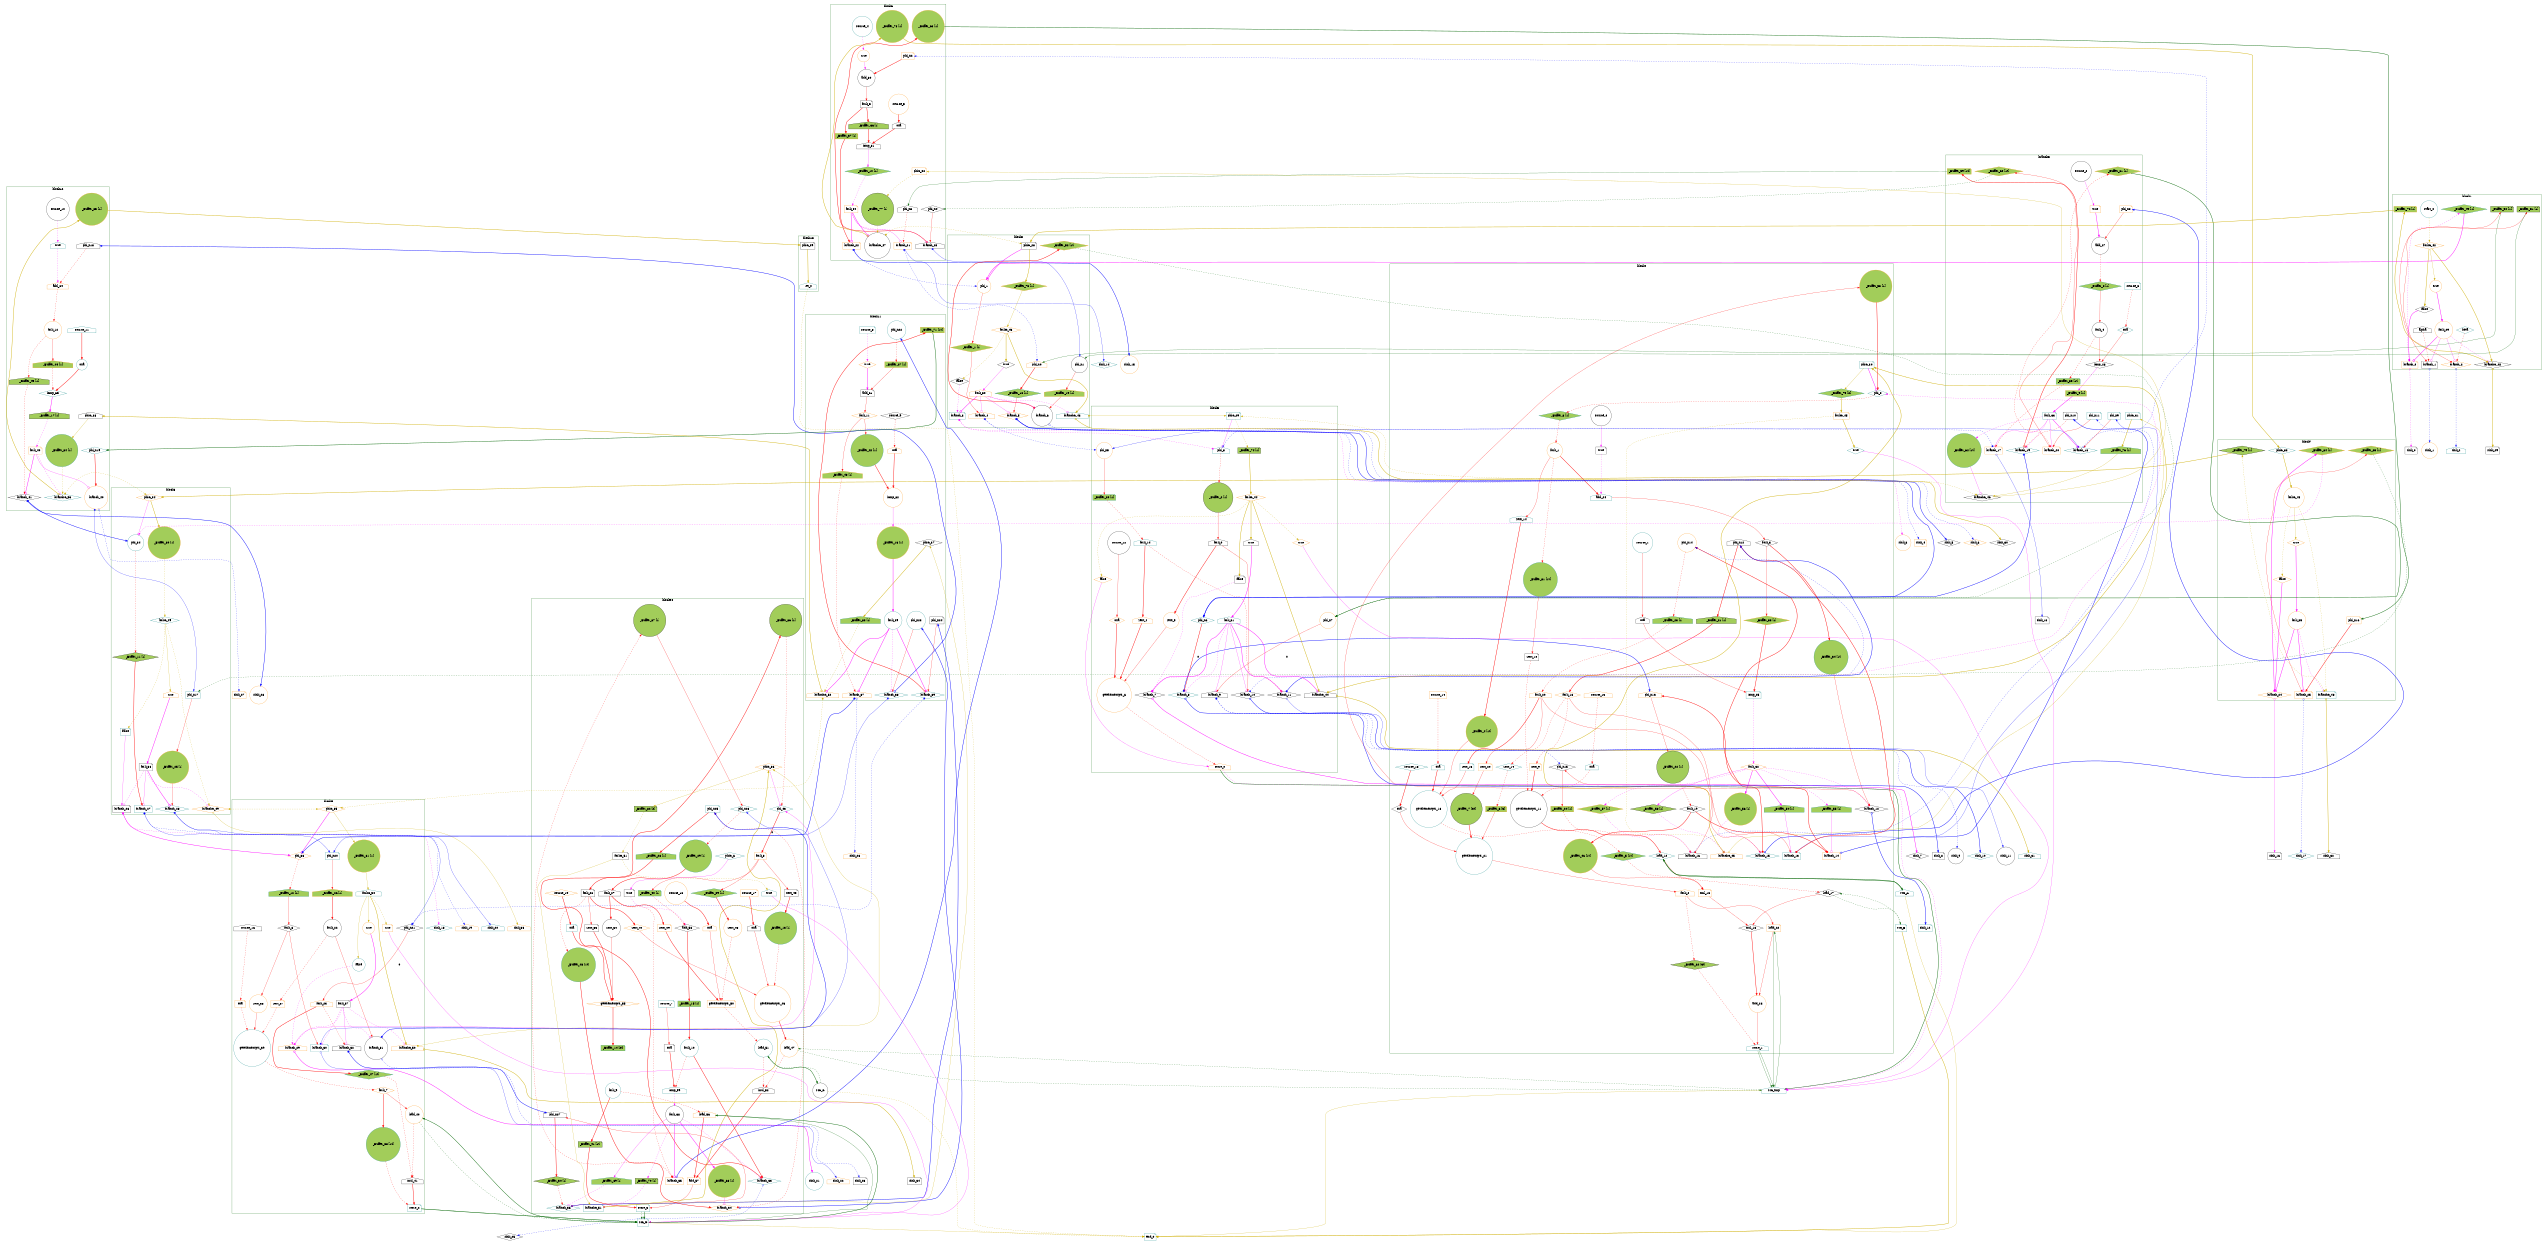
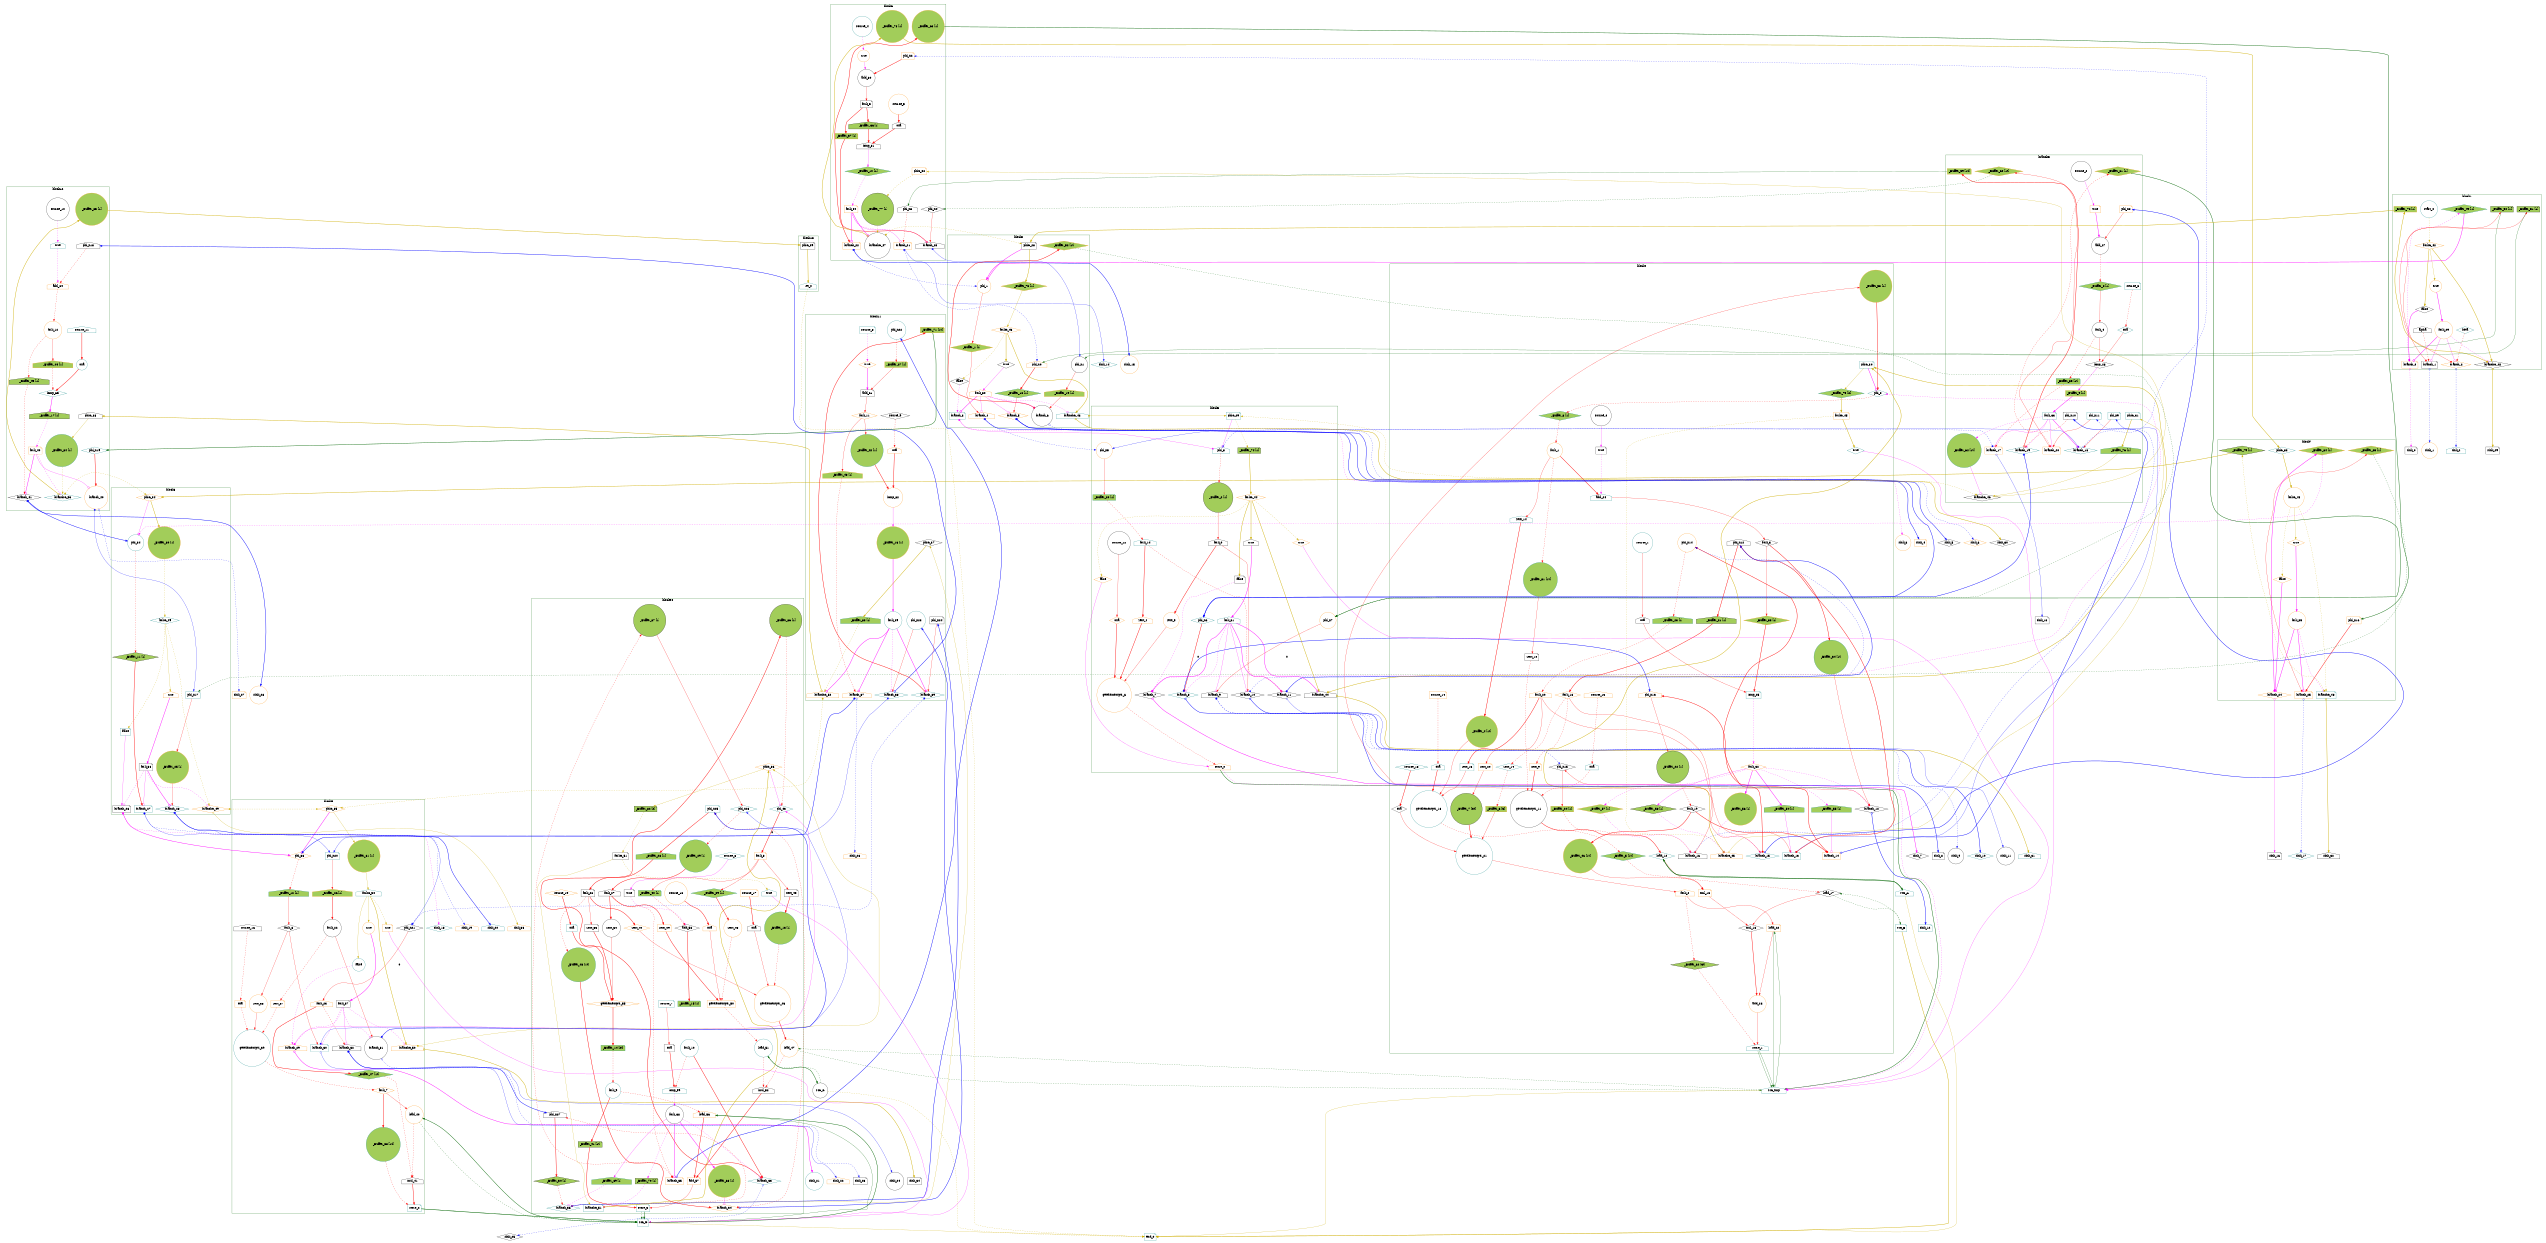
edge "branch_3" -- "phi_3": style dashed -> solid
edge "branch_4" -- "sink_4": style dashed -> bold
edge "branch_28" -- "sink_20": style solid -> bold
node "phiC_6": label "phiC_6" -> "source_6"
edge "_Buffer_15 [1]" -> "fork_10": removed
edge "_Buffer_14 [2t]" -> "fork_9": added
edge "phi_n27" -- "branch_36": style solid -> dashed
node "sink_24": added
